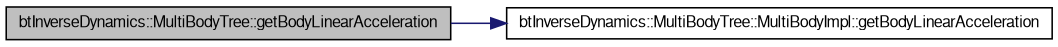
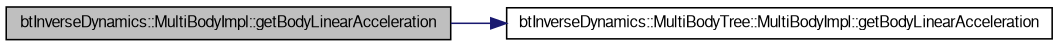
node "btInverseDynamics::MultiBodyTree::getBodyLinearAcceleration": label "btInverseDynamics::MultiBodyTree::getBodyLinearAcceleration" -> "btInverseDynamics::MultiBodyImpl::getBodyLinearAcceleration"
